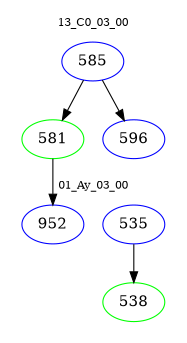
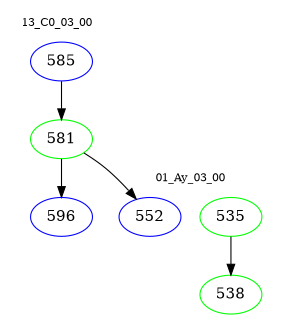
edge "585" -> "596": now "581" -> "596"
node "952": label "952" -> "552"
node "535": color blue -> green
